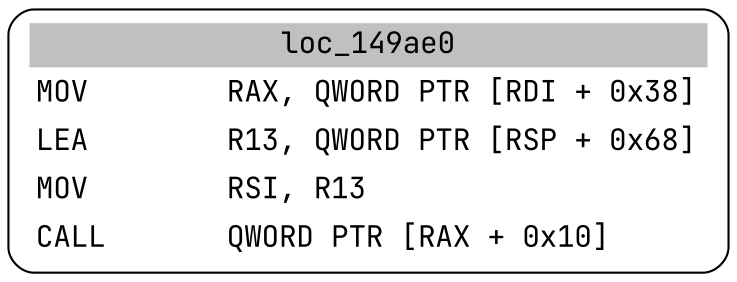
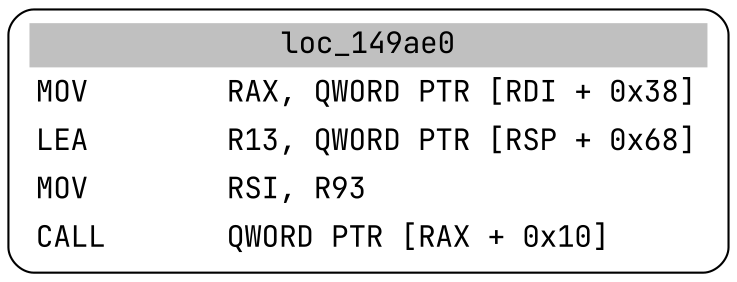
node "loc_149ae0": text "MOV        RSI, R13" -> "MOV        RSI, R93"
